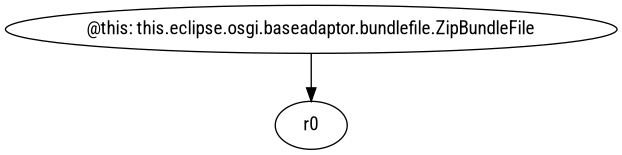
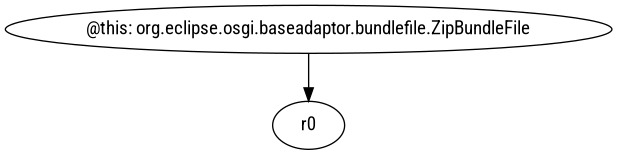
node "@this: this.eclipse.osgi.baseadaptor.bundlefile.ZipBundleFile": label "@this: this.eclipse.osgi.baseadaptor.bundlefile.ZipBundleFile" -> "@this: org.eclipse.osgi.baseadaptor.bundlefile.ZipBundleFile"
